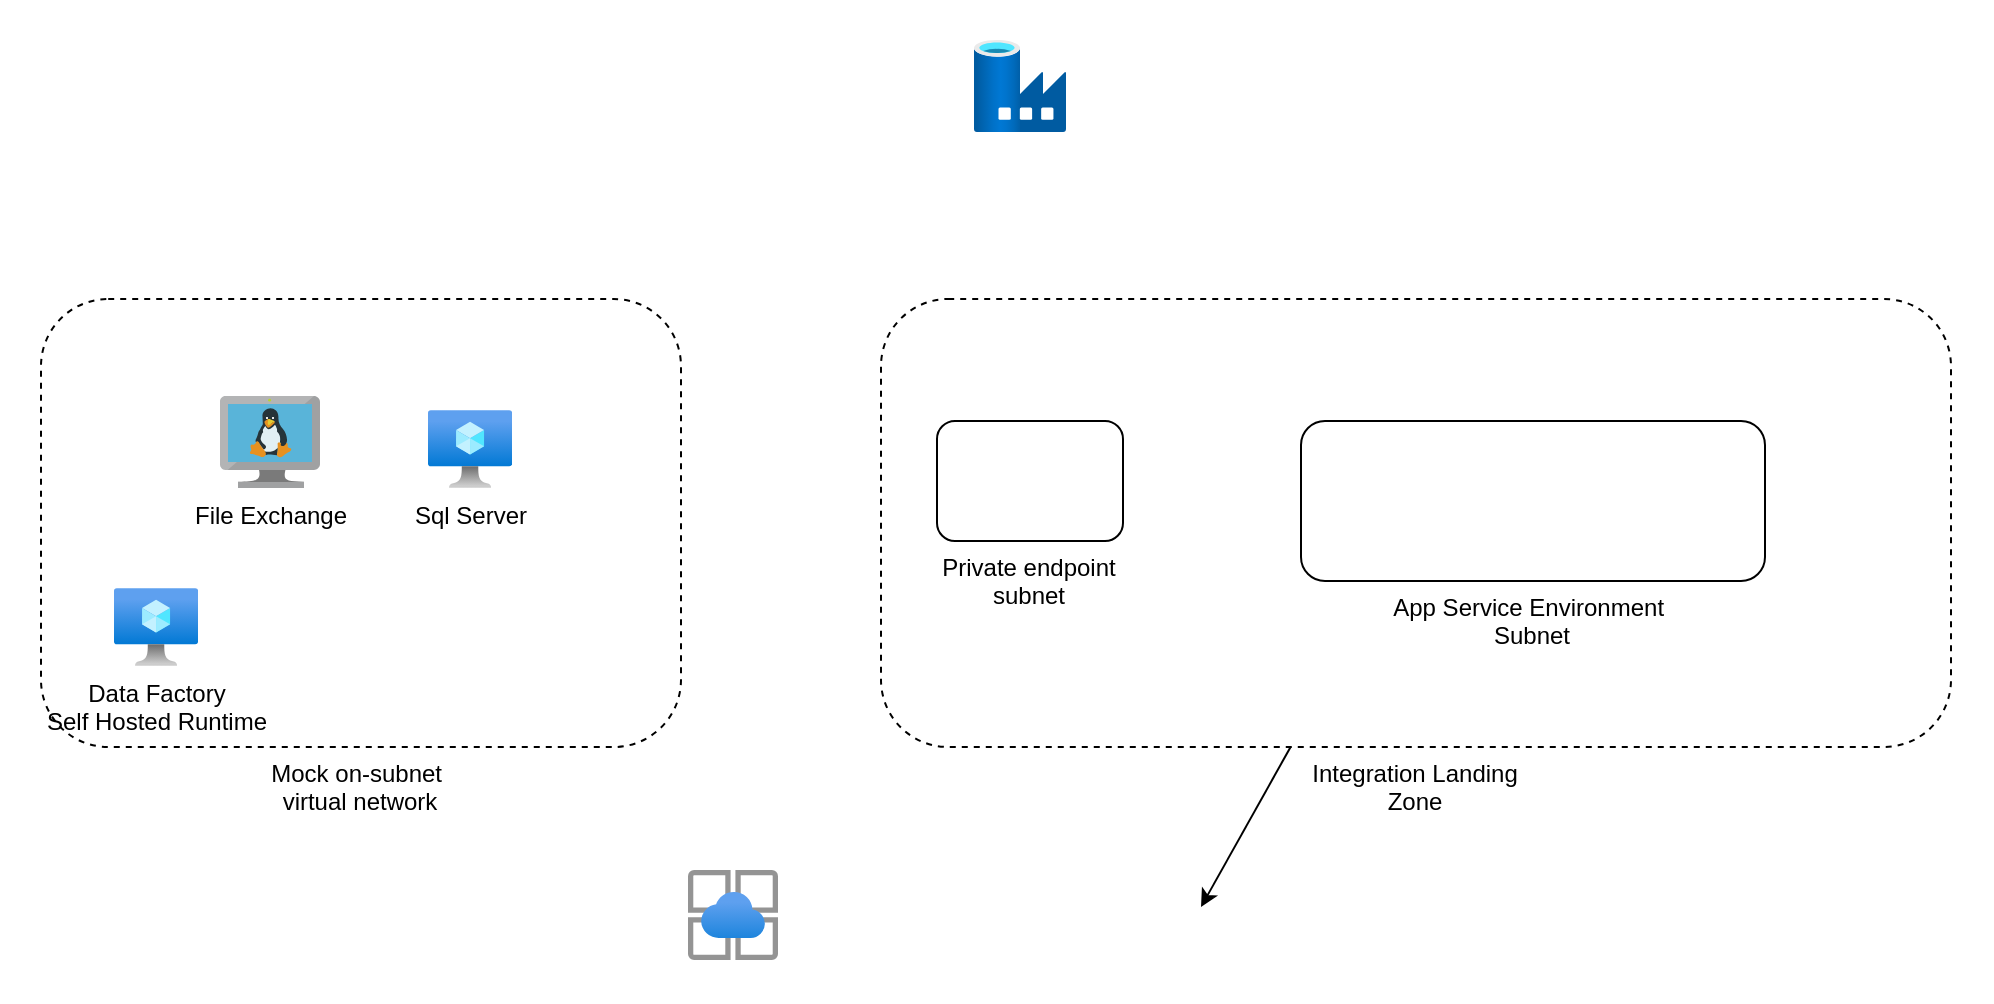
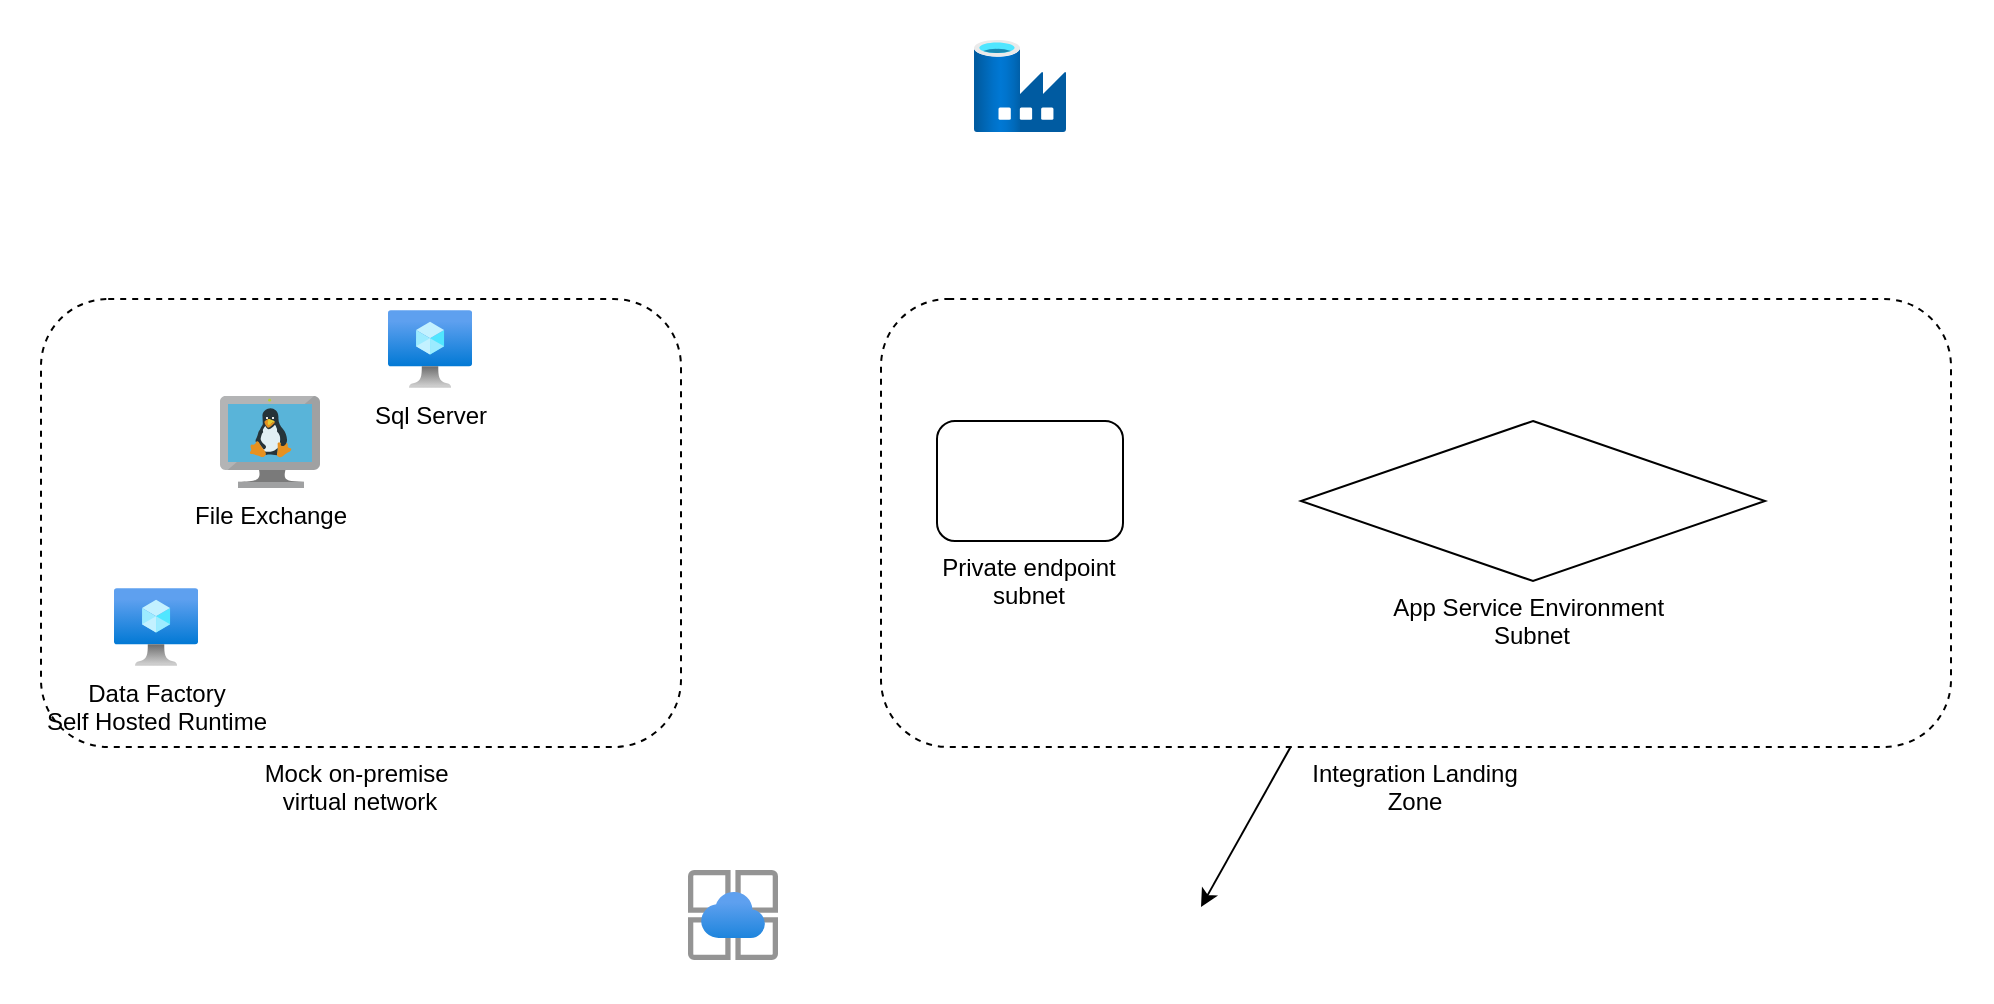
node "Sql Server": moved (471, 450) -> (431, 350)
node "App Service Environment Subnet": shape rounded rectangle -> diamond
node "Mock on-subnet virtual network": label "Mock on-subnet virtual network" -> "Mock on-premise virtual network"
